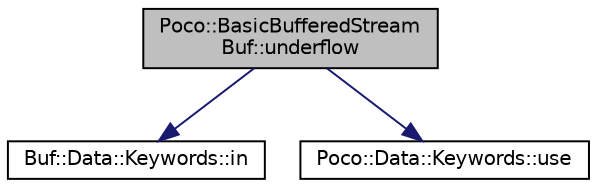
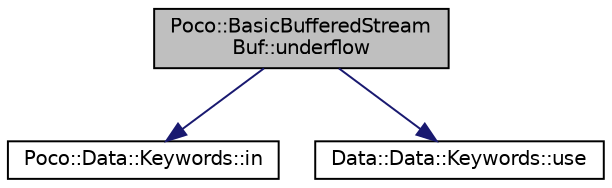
node "Buf::Data::Keywords::in": label "Buf::Data::Keywords::in" -> "Poco::Data::Keywords::in"
node "Poco::Data::Keywords::use": label "Poco::Data::Keywords::use" -> "Data::Data::Keywords::use"
